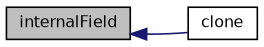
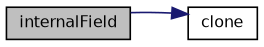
edge "clone" -> "internalField": reversed
